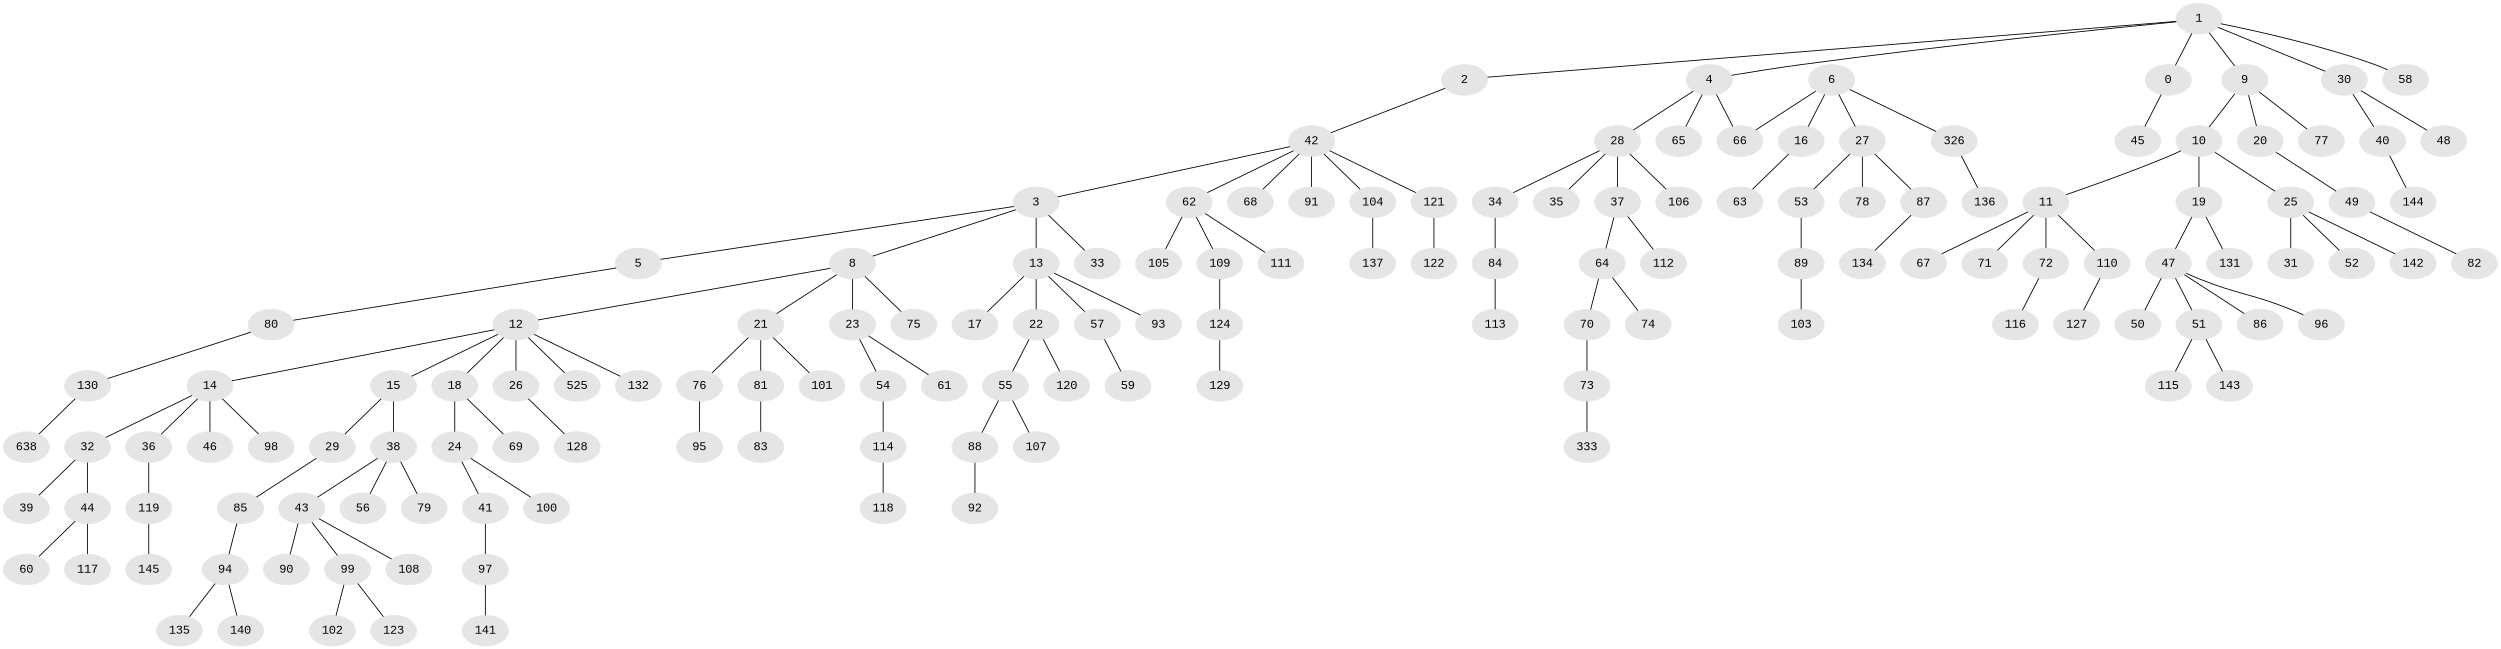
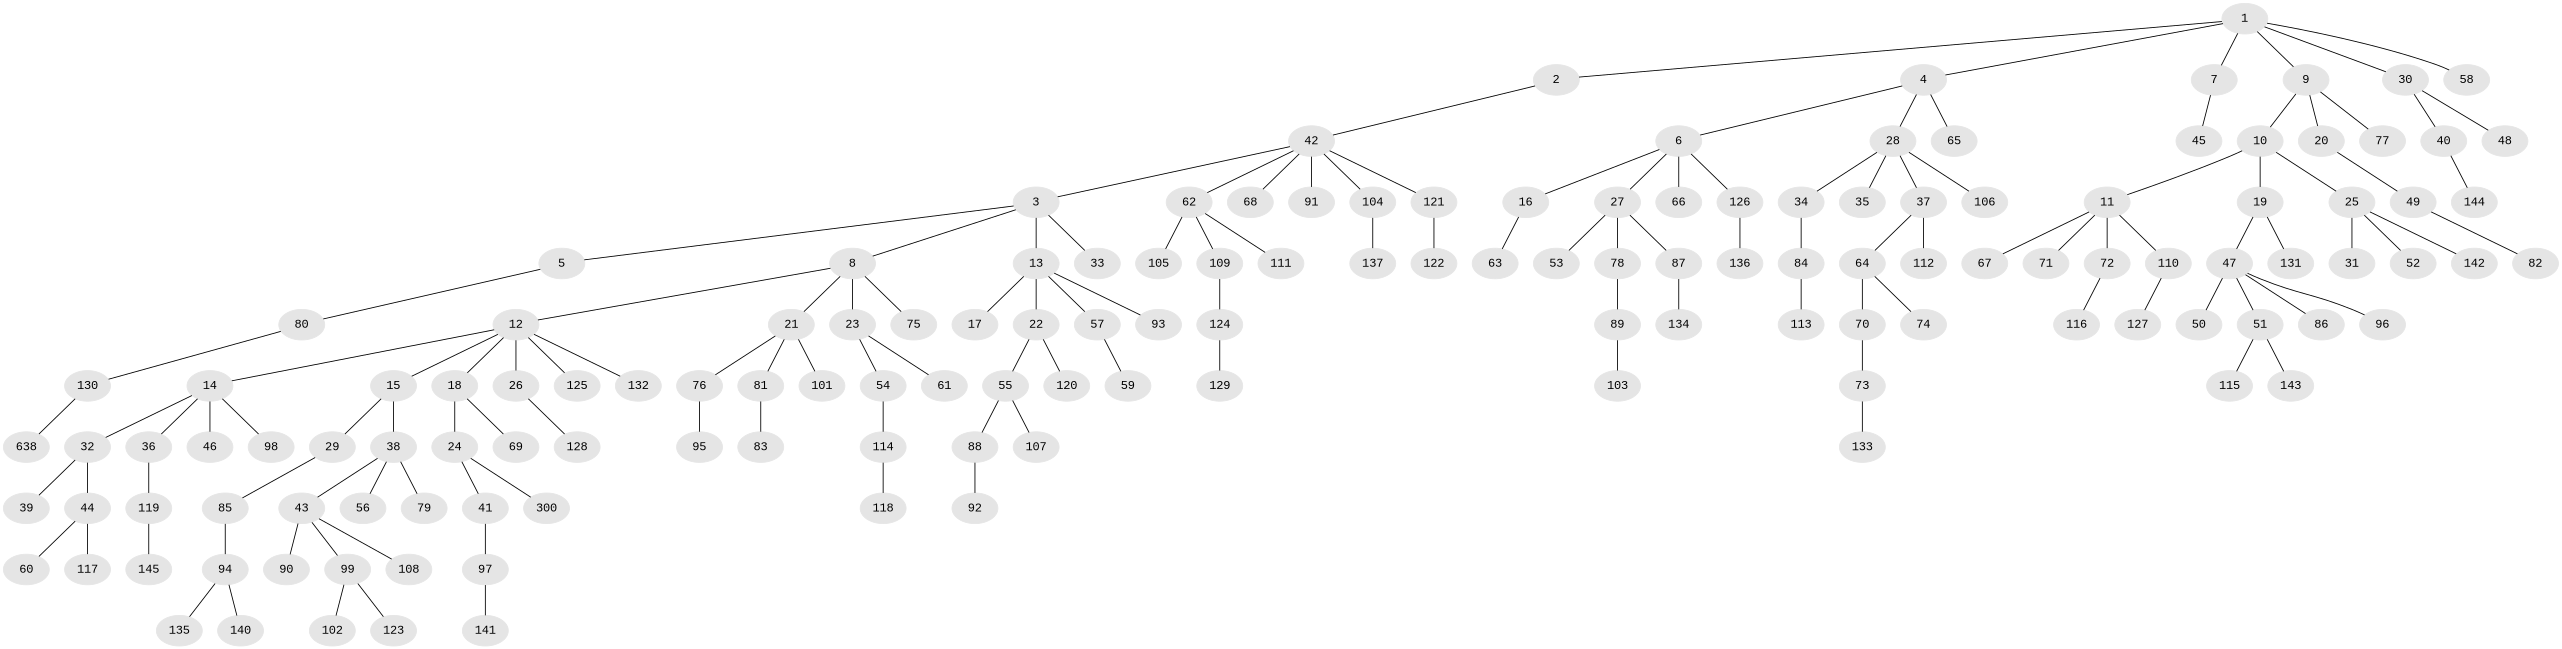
node "0": label "0" -> "7"
edge "4" -- "66": now "4" -- "6"
node "326": label "326" -> "126"
edge "53" -- "89": now "78" -- "89"
node "525": label "525" -> "125"
node "333": label "333" -> "133"
node "100": label "100" -> "300"
